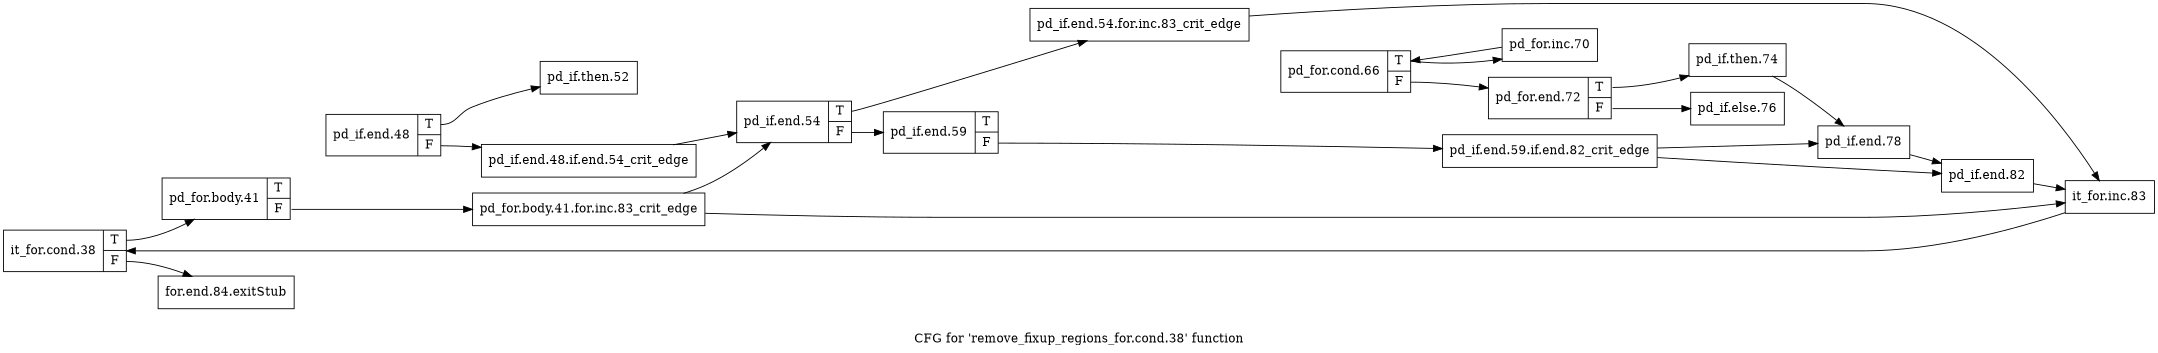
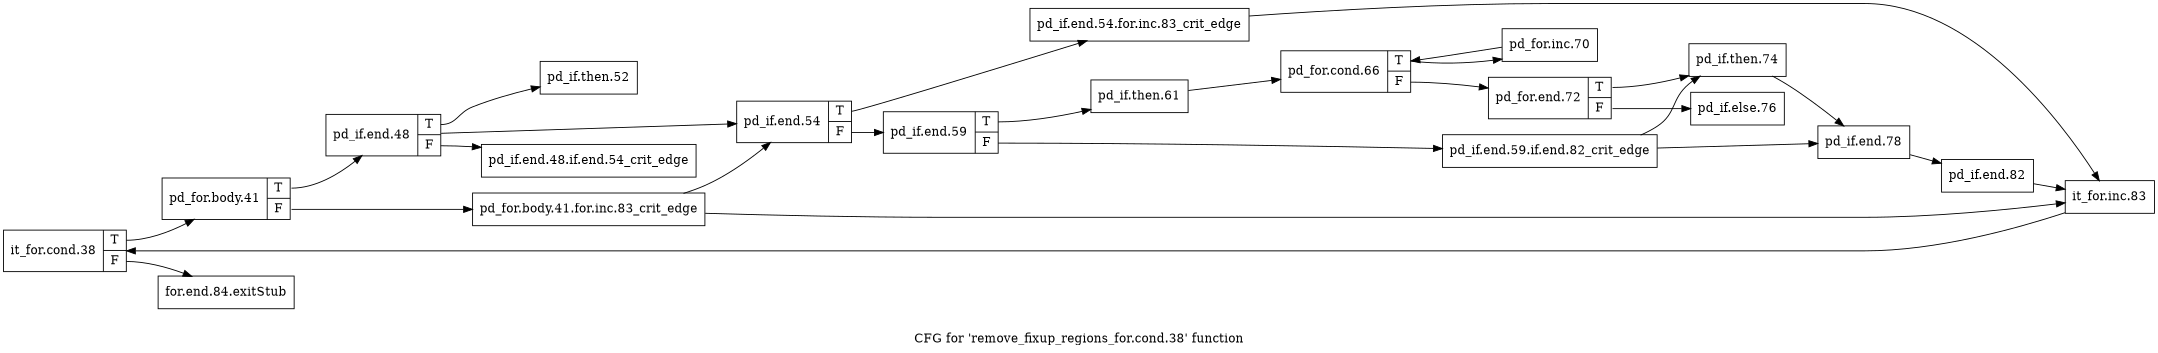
node "pd_if.then.61": added
edge "pd_if.end.48.if.end.54_crit_edge" -> "pd_if.end.54": now "pd_if.end.48" -> "pd_if.end.54"
edge "pd_if.end.59.if.end.82_crit_edge" -> "pd_if.end.82": now "pd_if.end.59.if.end.82_crit_edge" -> "pd_if.then.74"
edge "pd_for.body.41" -> "pd_if.end.48": added
